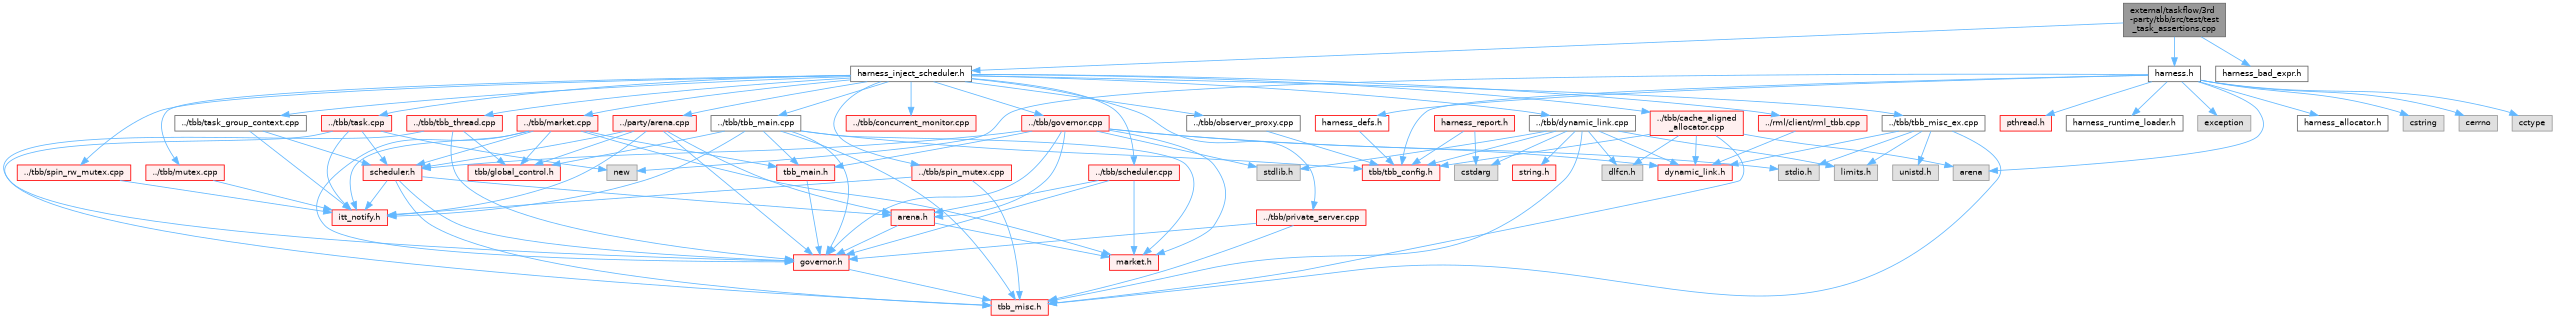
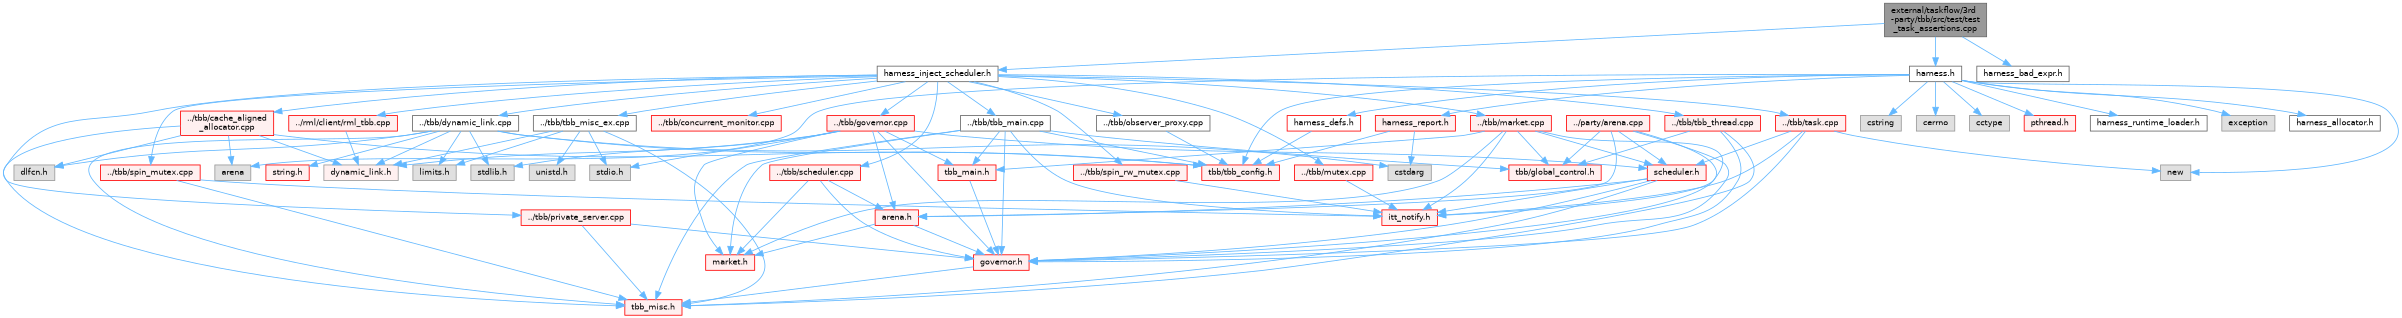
edge "harness.h" -> "harness_report.h": added
edge "harness_inject_scheduler.h" -> "../party/arena.cpp": removed
node "../tbb/task_group_context.cpp": removed
node "dynamic_link.h": color red -> grey60
